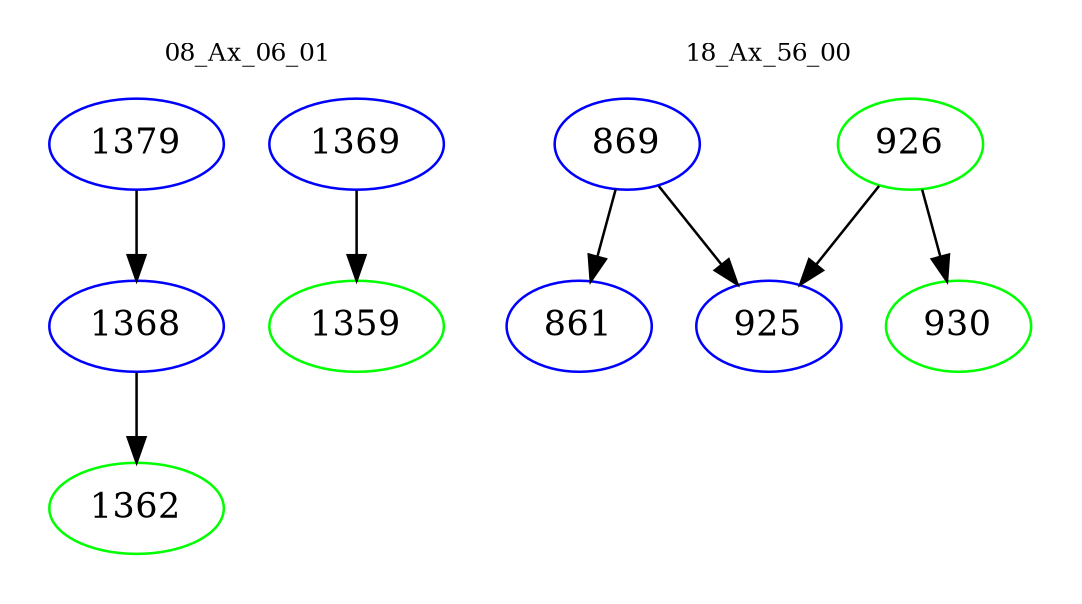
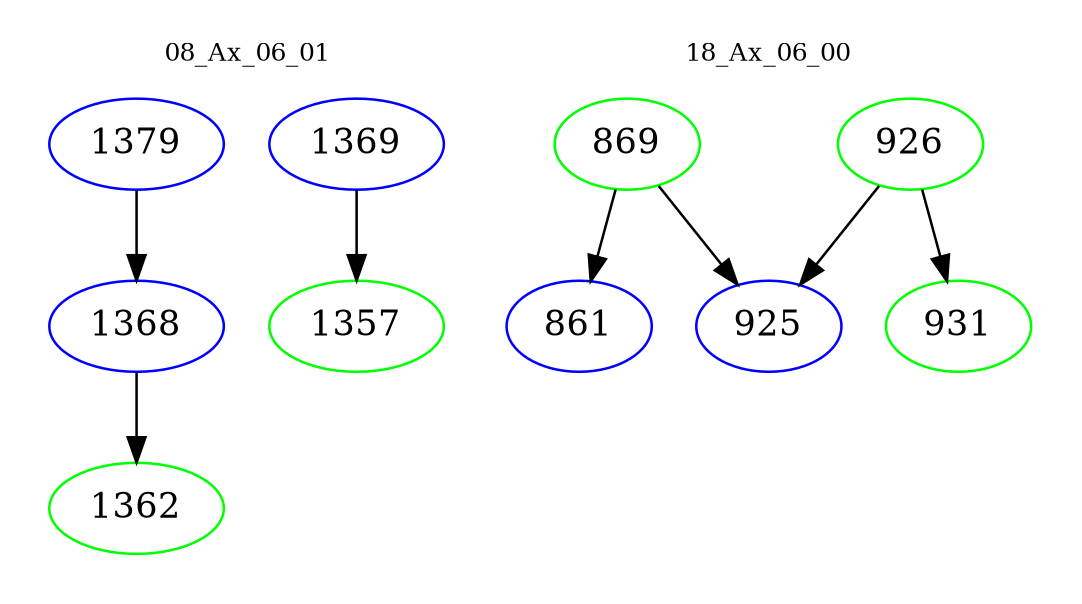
cluster "18_Ax_56_00": label "18_Ax_56_00" -> "18_Ax_06_00"
node "869": color blue -> green
node "1359": label "1359" -> "1357"
node "930": label "930" -> "931"
